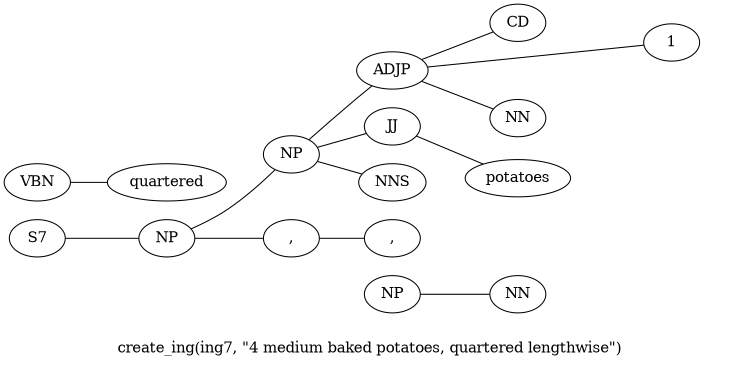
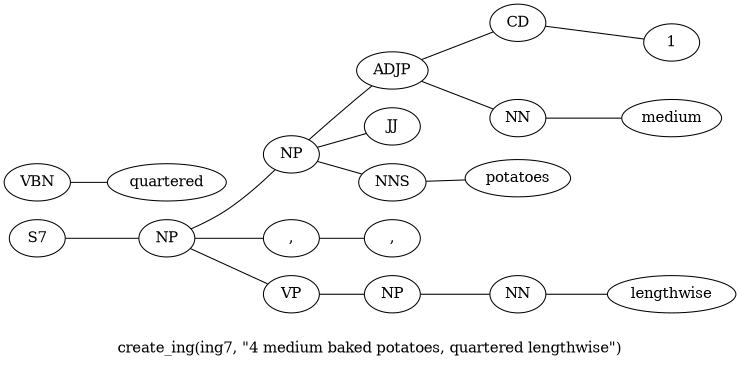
edge "1" -- "ADJP": now "1" -- "CD"
node "medium": added
edge "JJ" -- "potatoes": now "NNS" -- "potatoes"
node "VP": added
node "lengthwise": added
